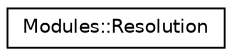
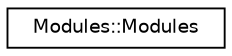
node "Modules::Resolution": label "Modules::Resolution" -> "Modules::Modules"
